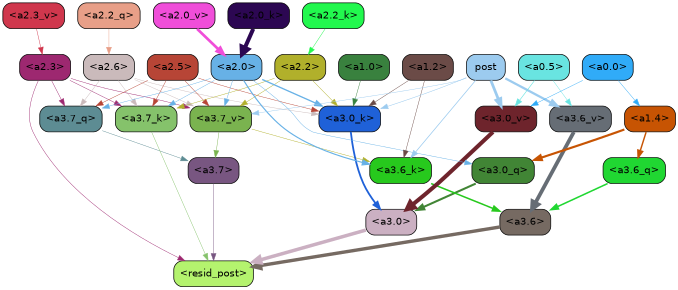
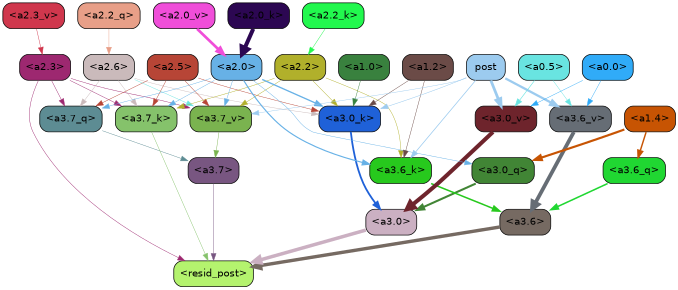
edge "<a2.6>" -> "<a3.7_v>": color #cababb -> #69e4e1
edge "<a0.0>" -> "<a1.4>": now "<a0.0>" -> "<a3.6_v>"
edge "<a3.7_v>" -> "<a3.6_k>": now "<a2.2>" -> "<a3.6_k>"
